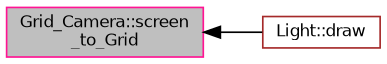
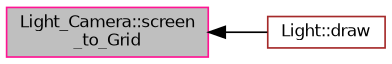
node "Grid_Camera::screen _to_Grid": label "Grid_Camera::screen _to_Grid" -> "Light_Camera::screen _to_Grid"
